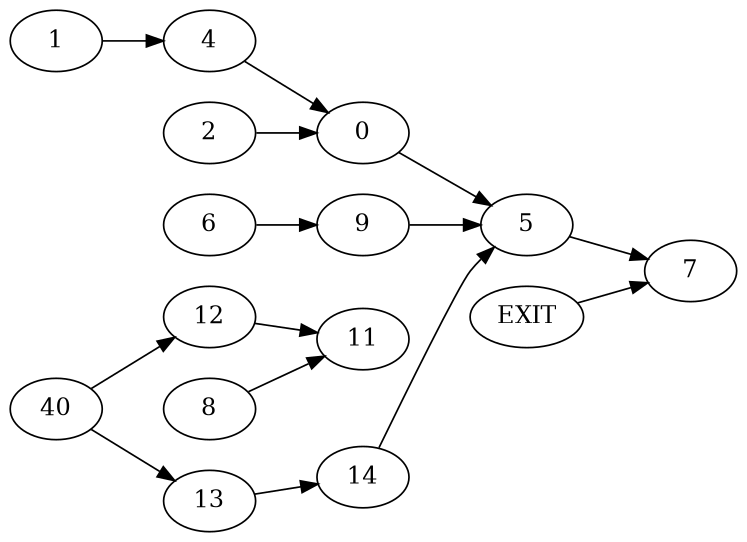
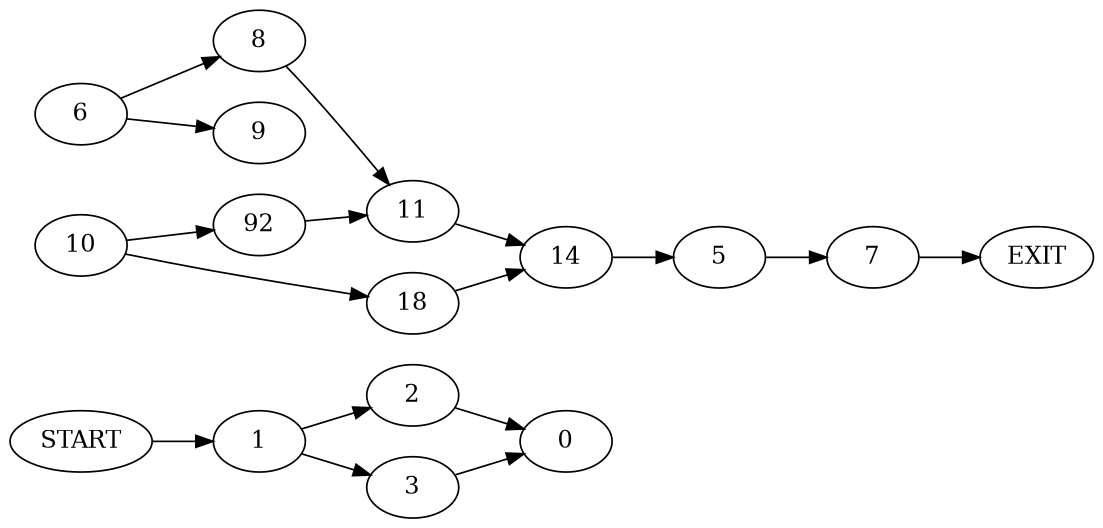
node "4": label "4" -> "3"
edge "6" -> "8": added
edge "0" -> "5": removed
edge "9" -> "5": removed
edge "11" -> "14": added
edge "EXIT" -> "7": reversed
node "12": label "12" -> "92"
node "40": label "40" -> "10"
edge "1" -> "2": added
node "START": added
node "13": label "13" -> "18"
